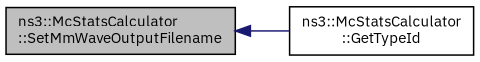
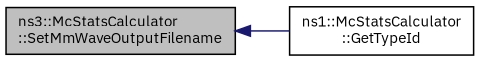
node "ns3::McStatsCalculator ::GetTypeId": label "ns3::McStatsCalculator ::GetTypeId" -> "ns1::McStatsCalculator ::GetTypeId"
